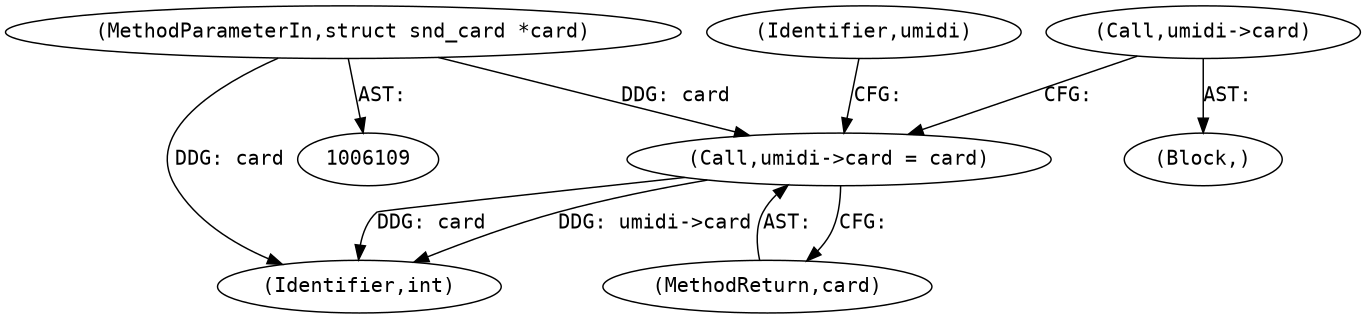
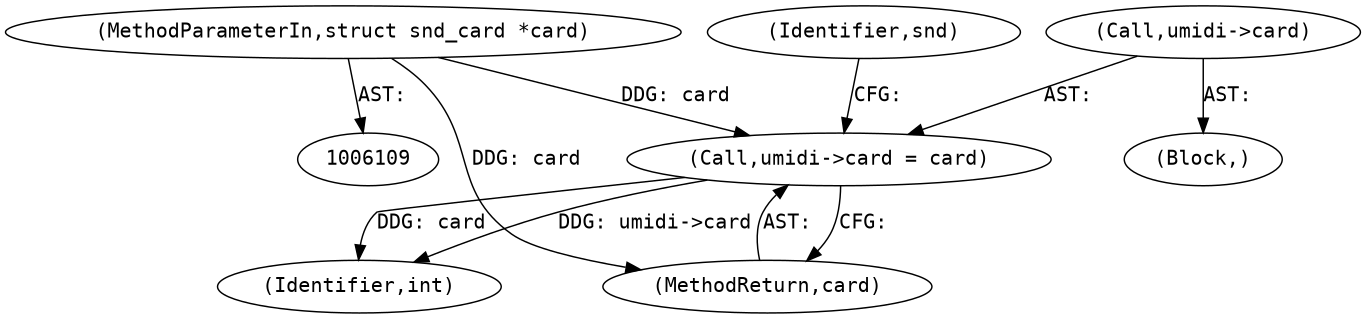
node "(Identifier,umidi)": label "(Identifier,umidi)" -> "(Identifier,snd)"
edge "(Call,umidi->card)" -> "(Call,umidi->card = card)": label "CFG: " -> "AST: "
edge "(MethodParameterIn,struct snd_card *card)" -> "(Identifier,int)": now "(MethodParameterIn,struct snd_card *card)" -> "(MethodReturn,card)"
